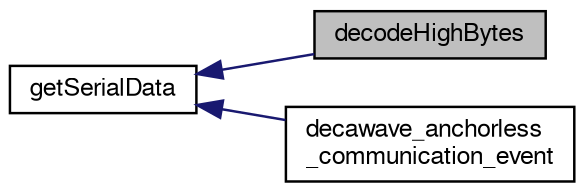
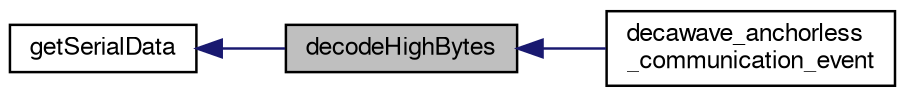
edge "decawave_anchorless _communication_event" -> "getSerialData": now "decawave_anchorless _communication_event" -> "decodeHighBytes"
